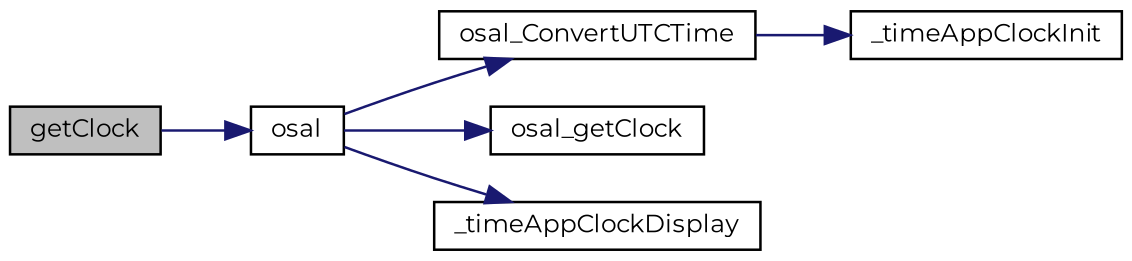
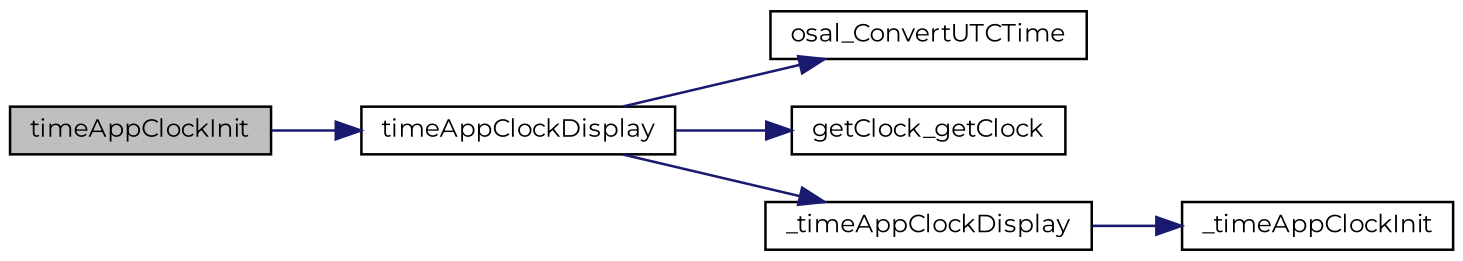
edge "osal_ConvertUTCTime" -> "_timeAppClockInit": now "_timeAppClockDisplay" -> "_timeAppClockInit"
node "getClock": label "getClock" -> "timeAppClockInit"
node "osal": label "osal" -> "timeAppClockDisplay"
node "osal_getClock": label "osal_getClock" -> "getClock_getClock"
